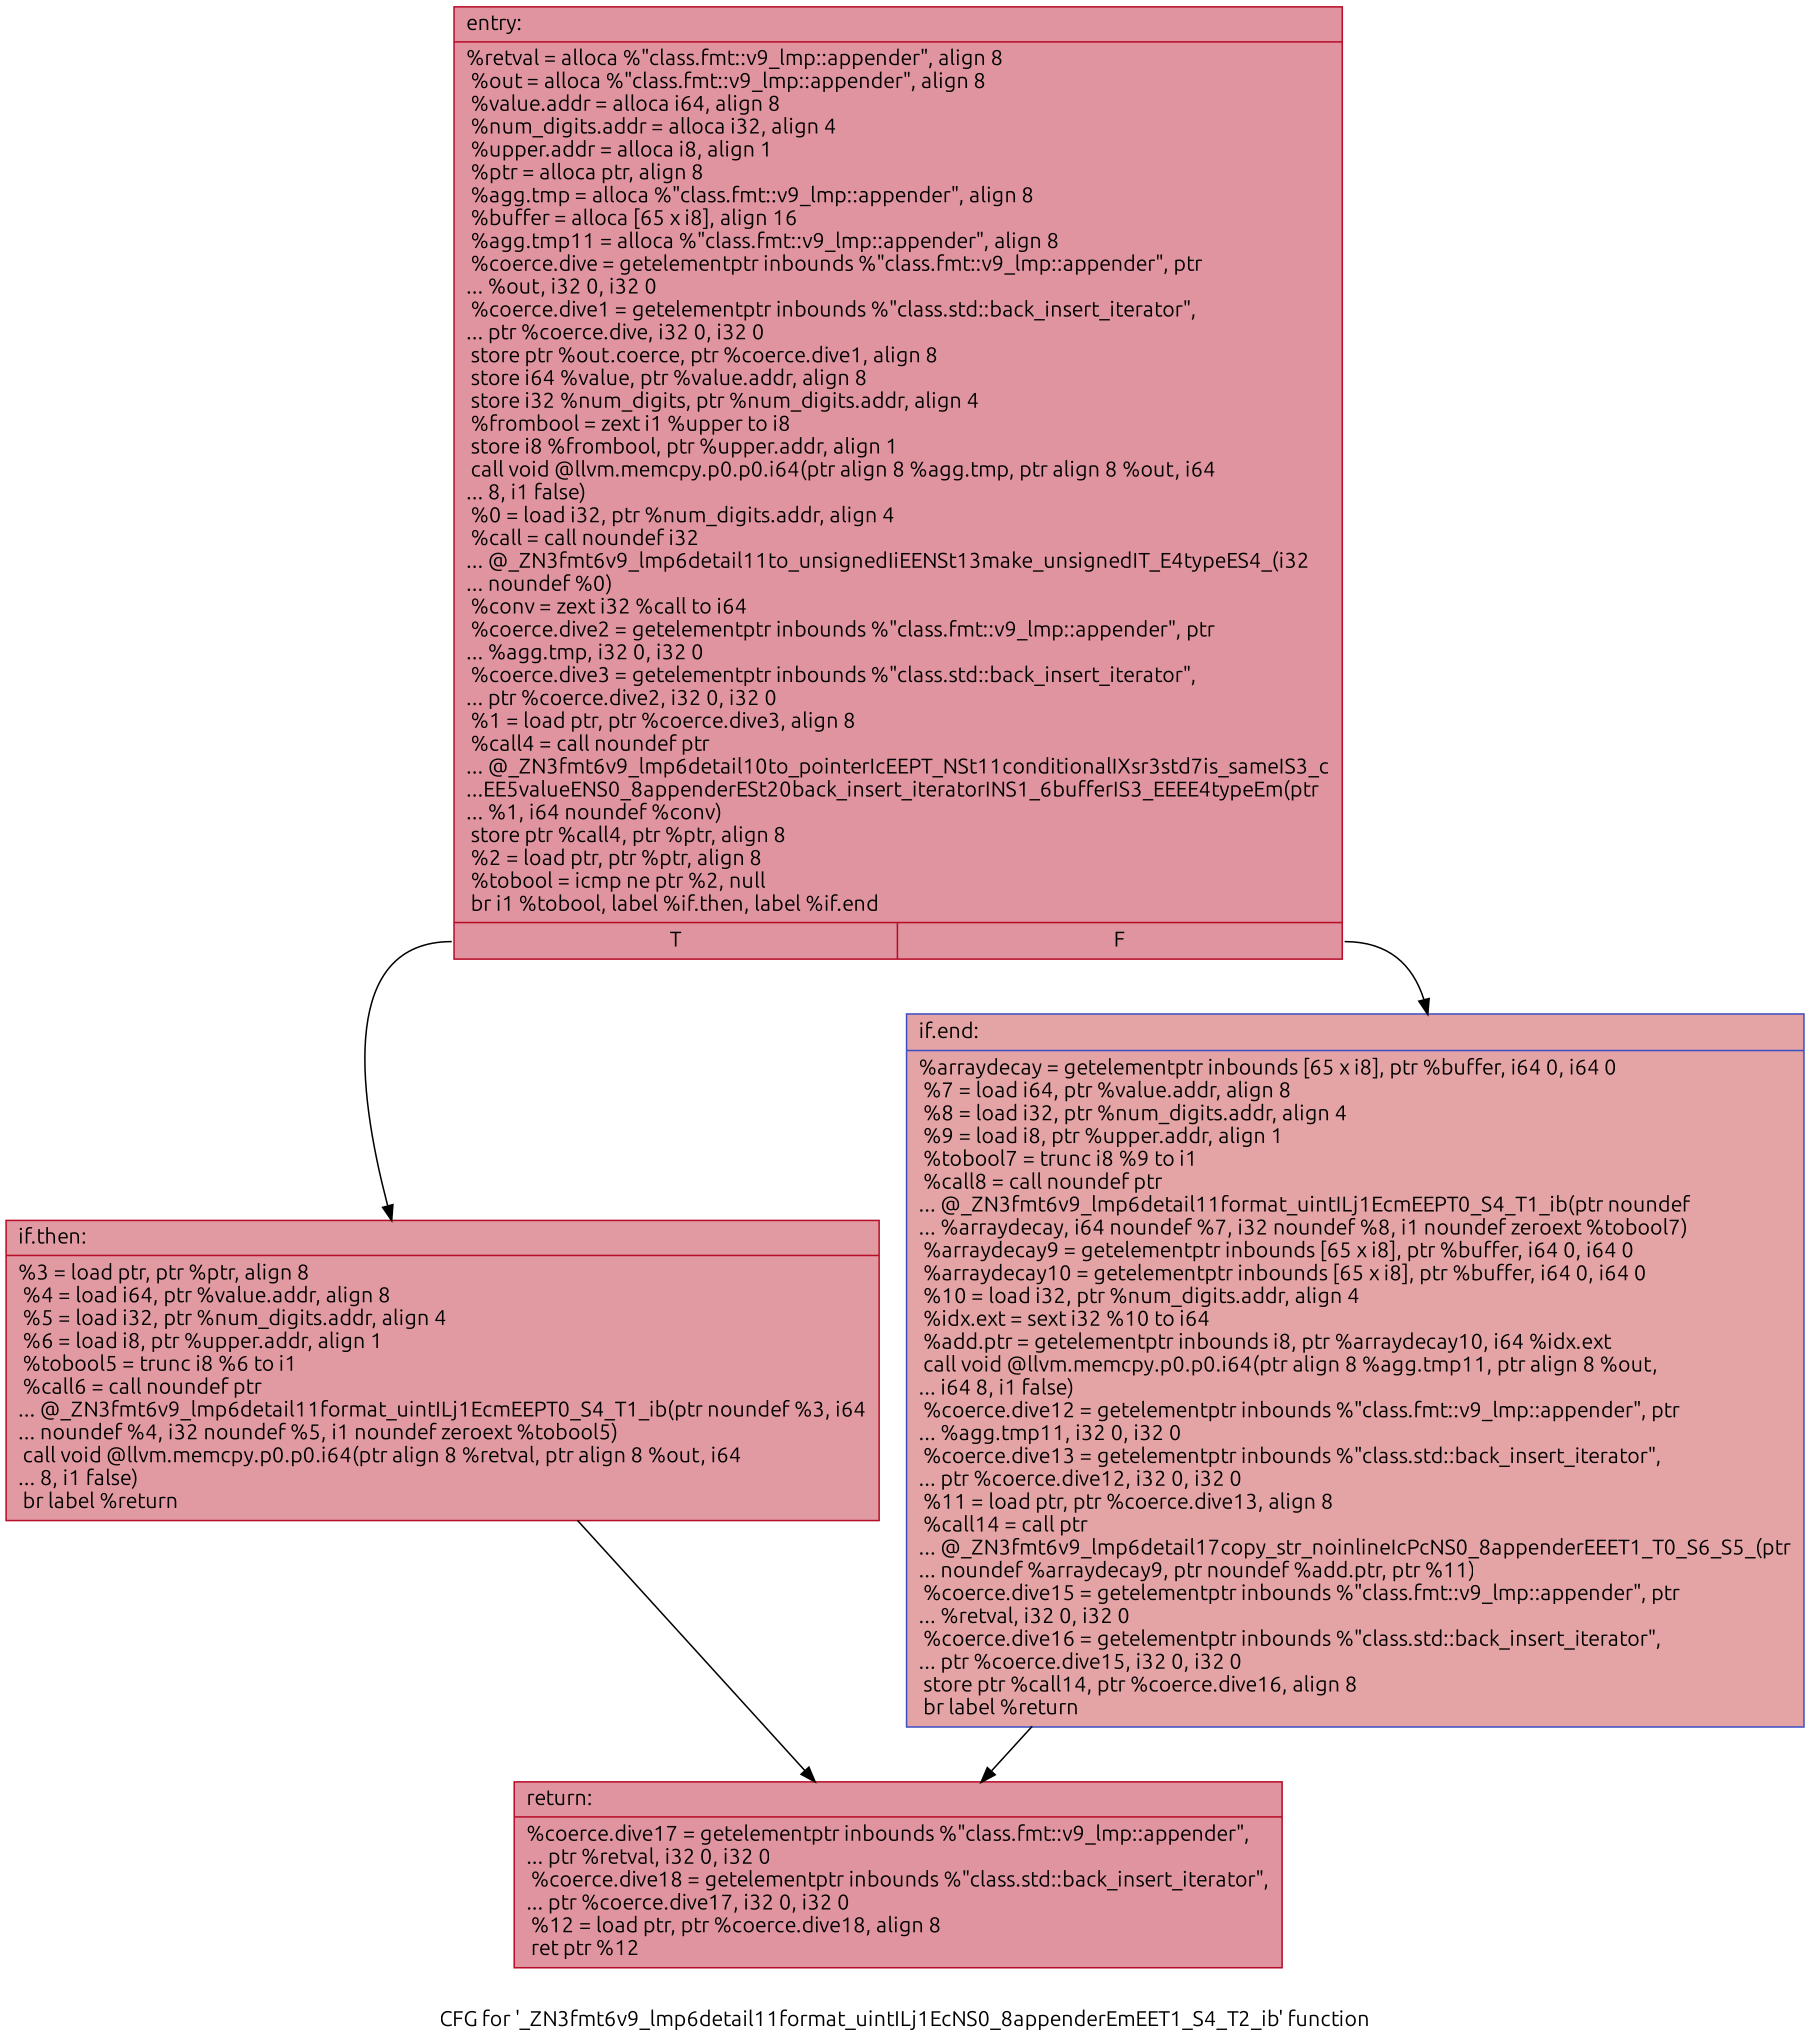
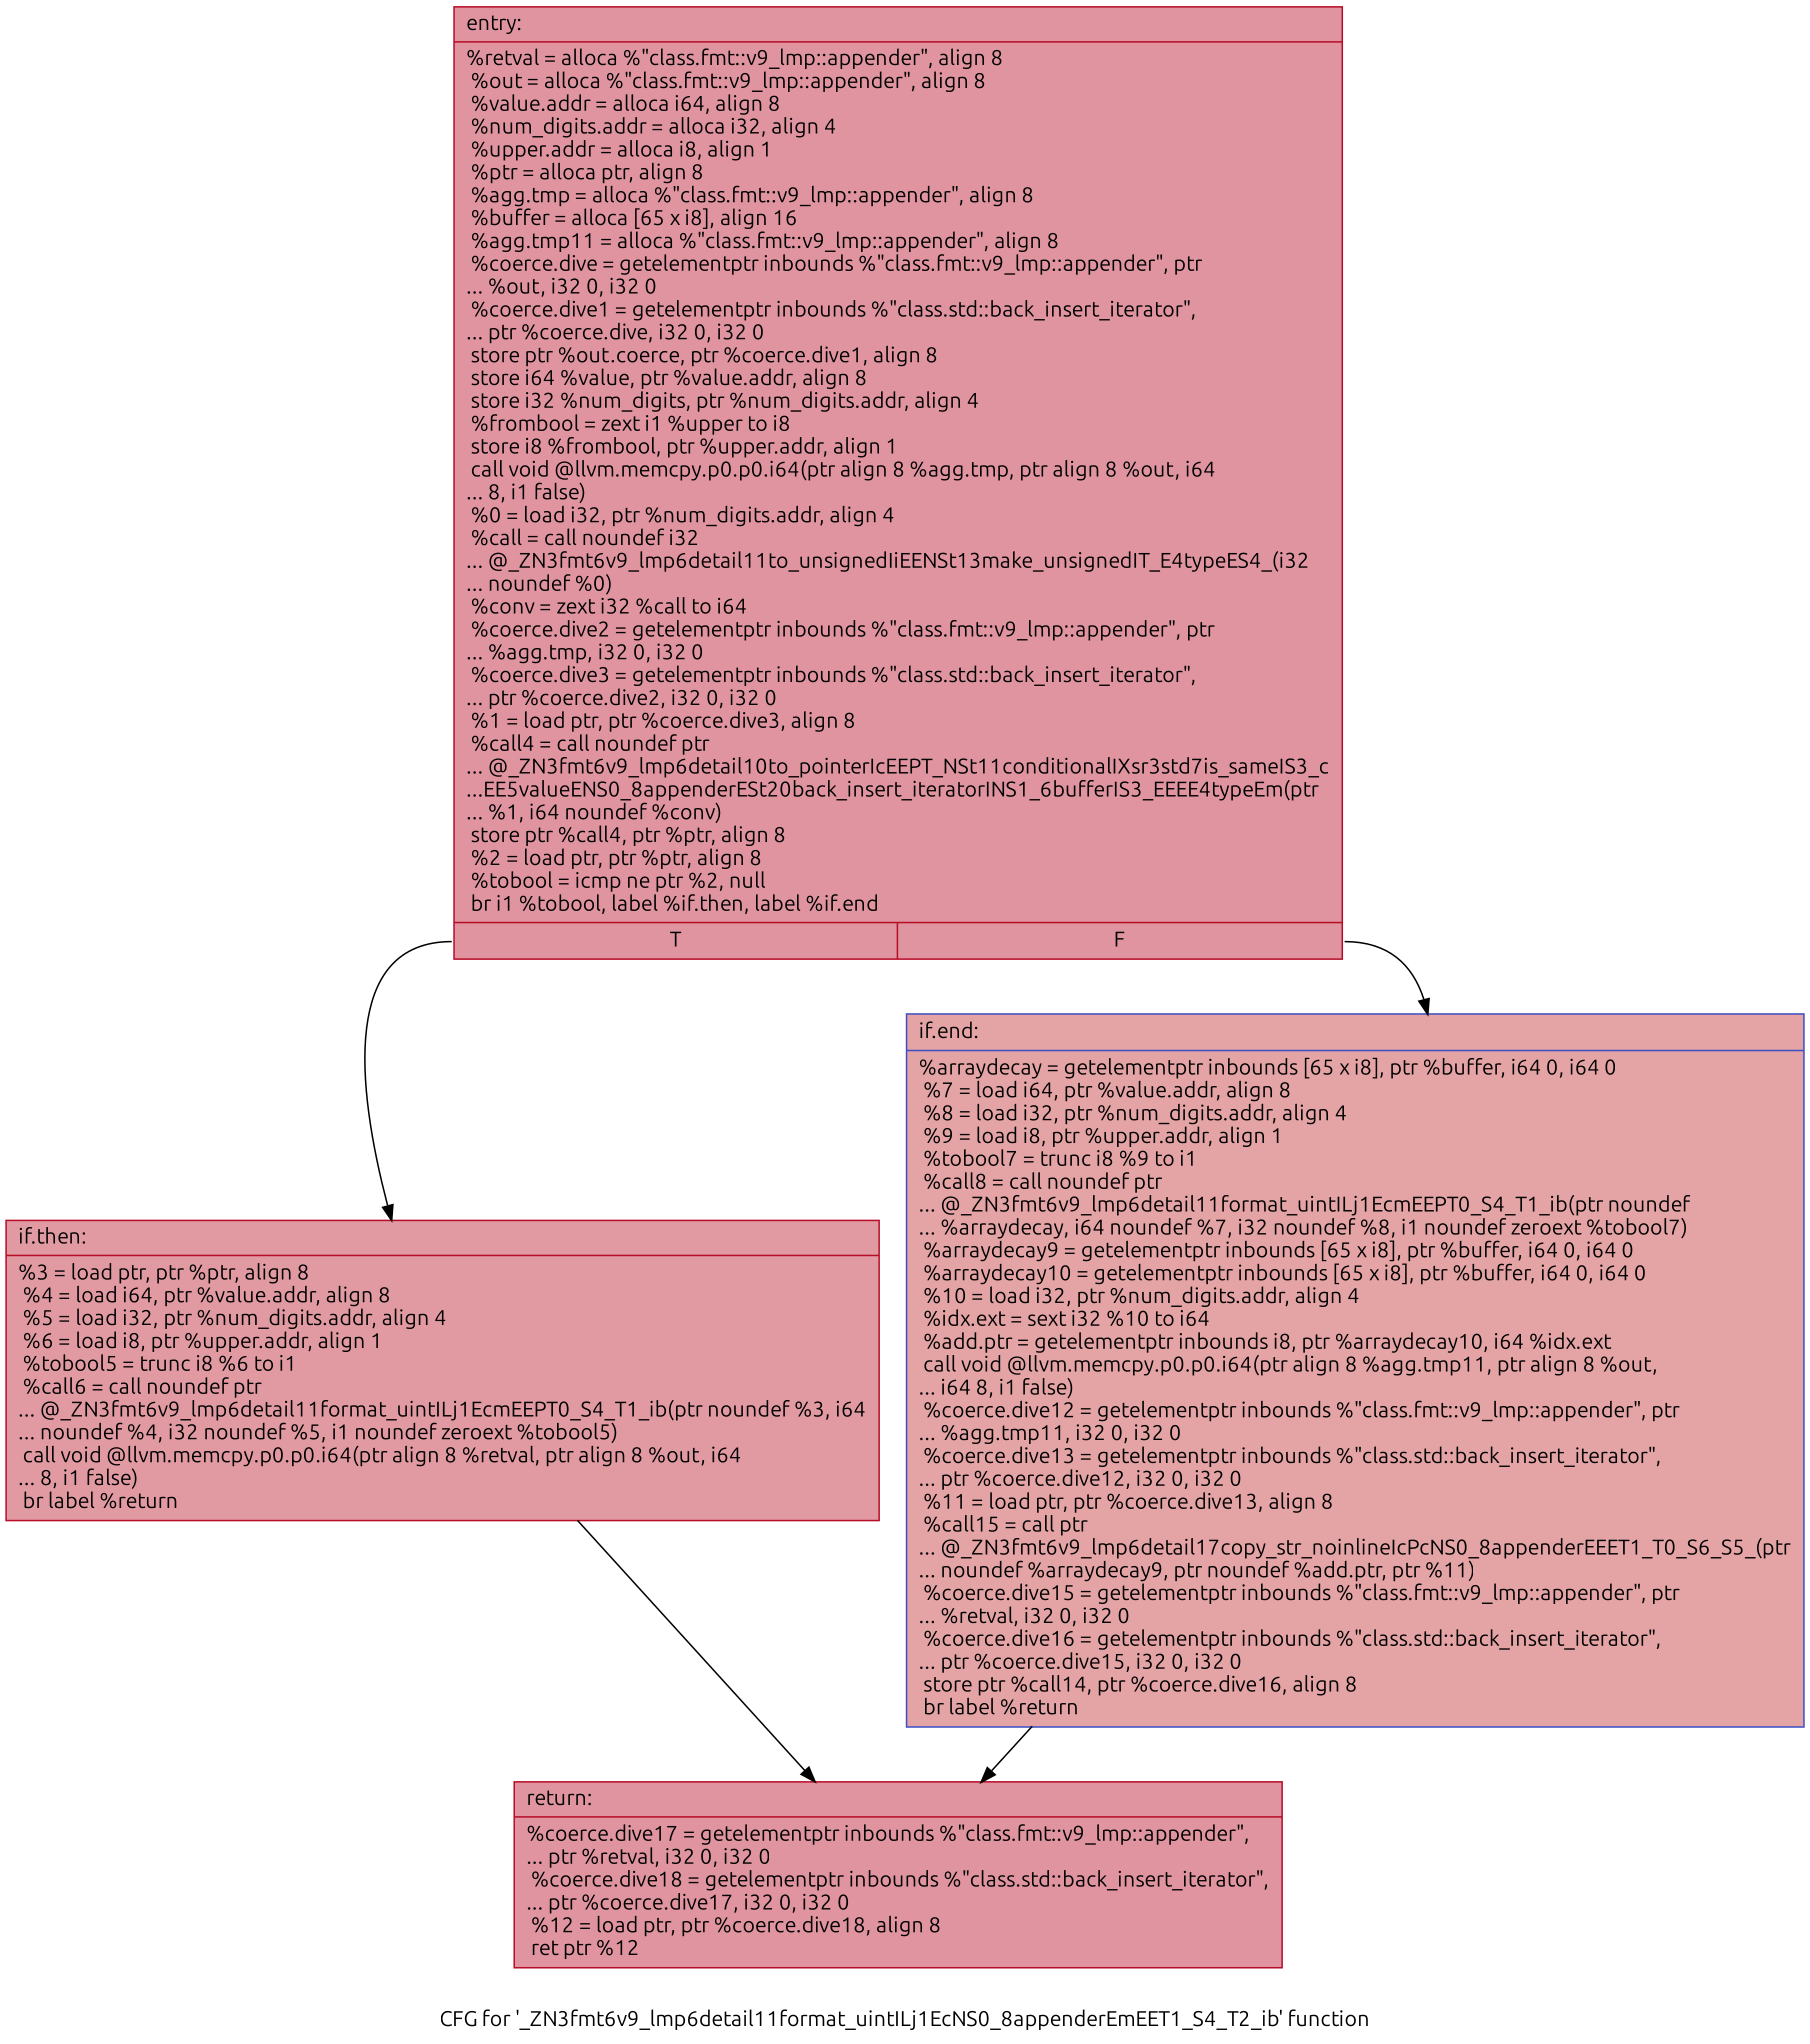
node "if.end:": text "%call14 = call ptr" -> "%call15 = call ptr"
